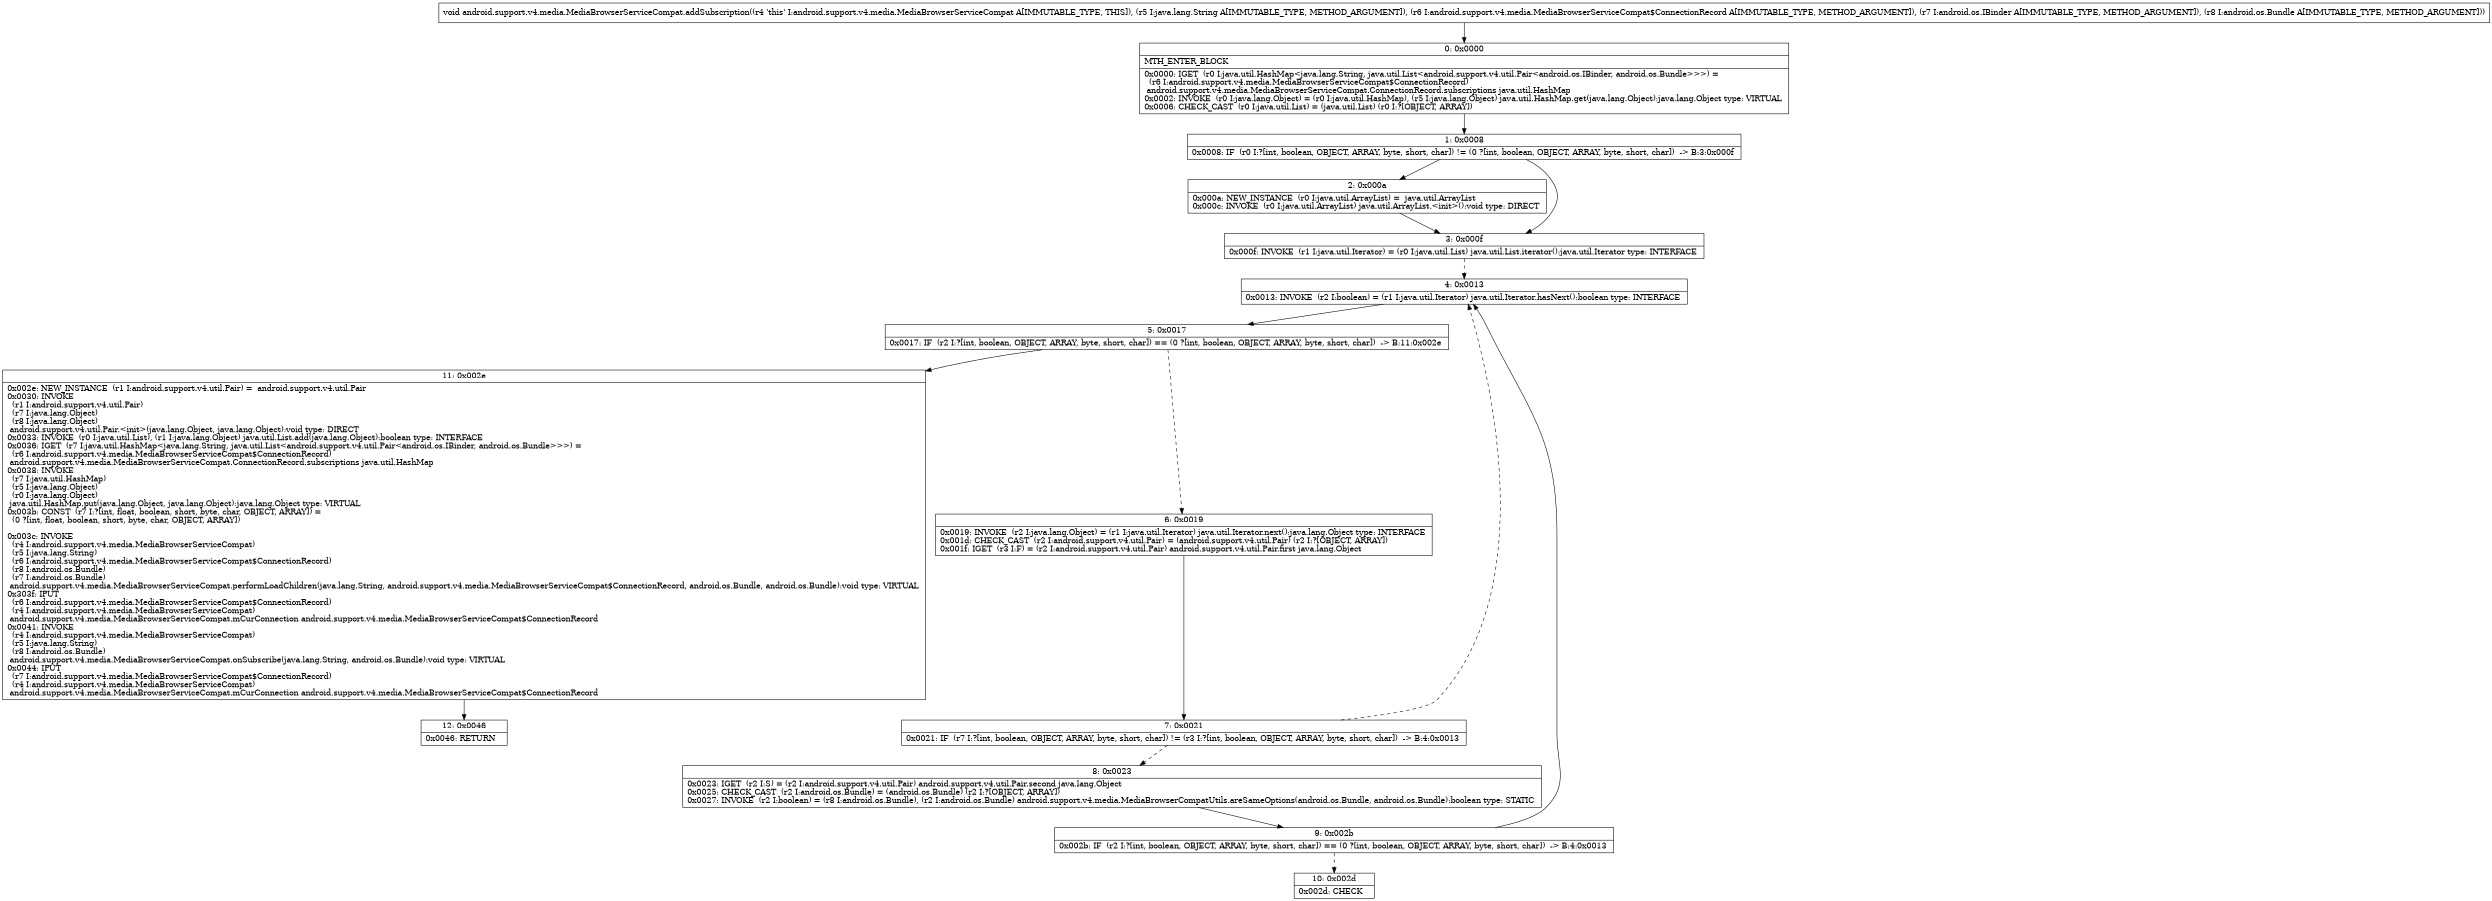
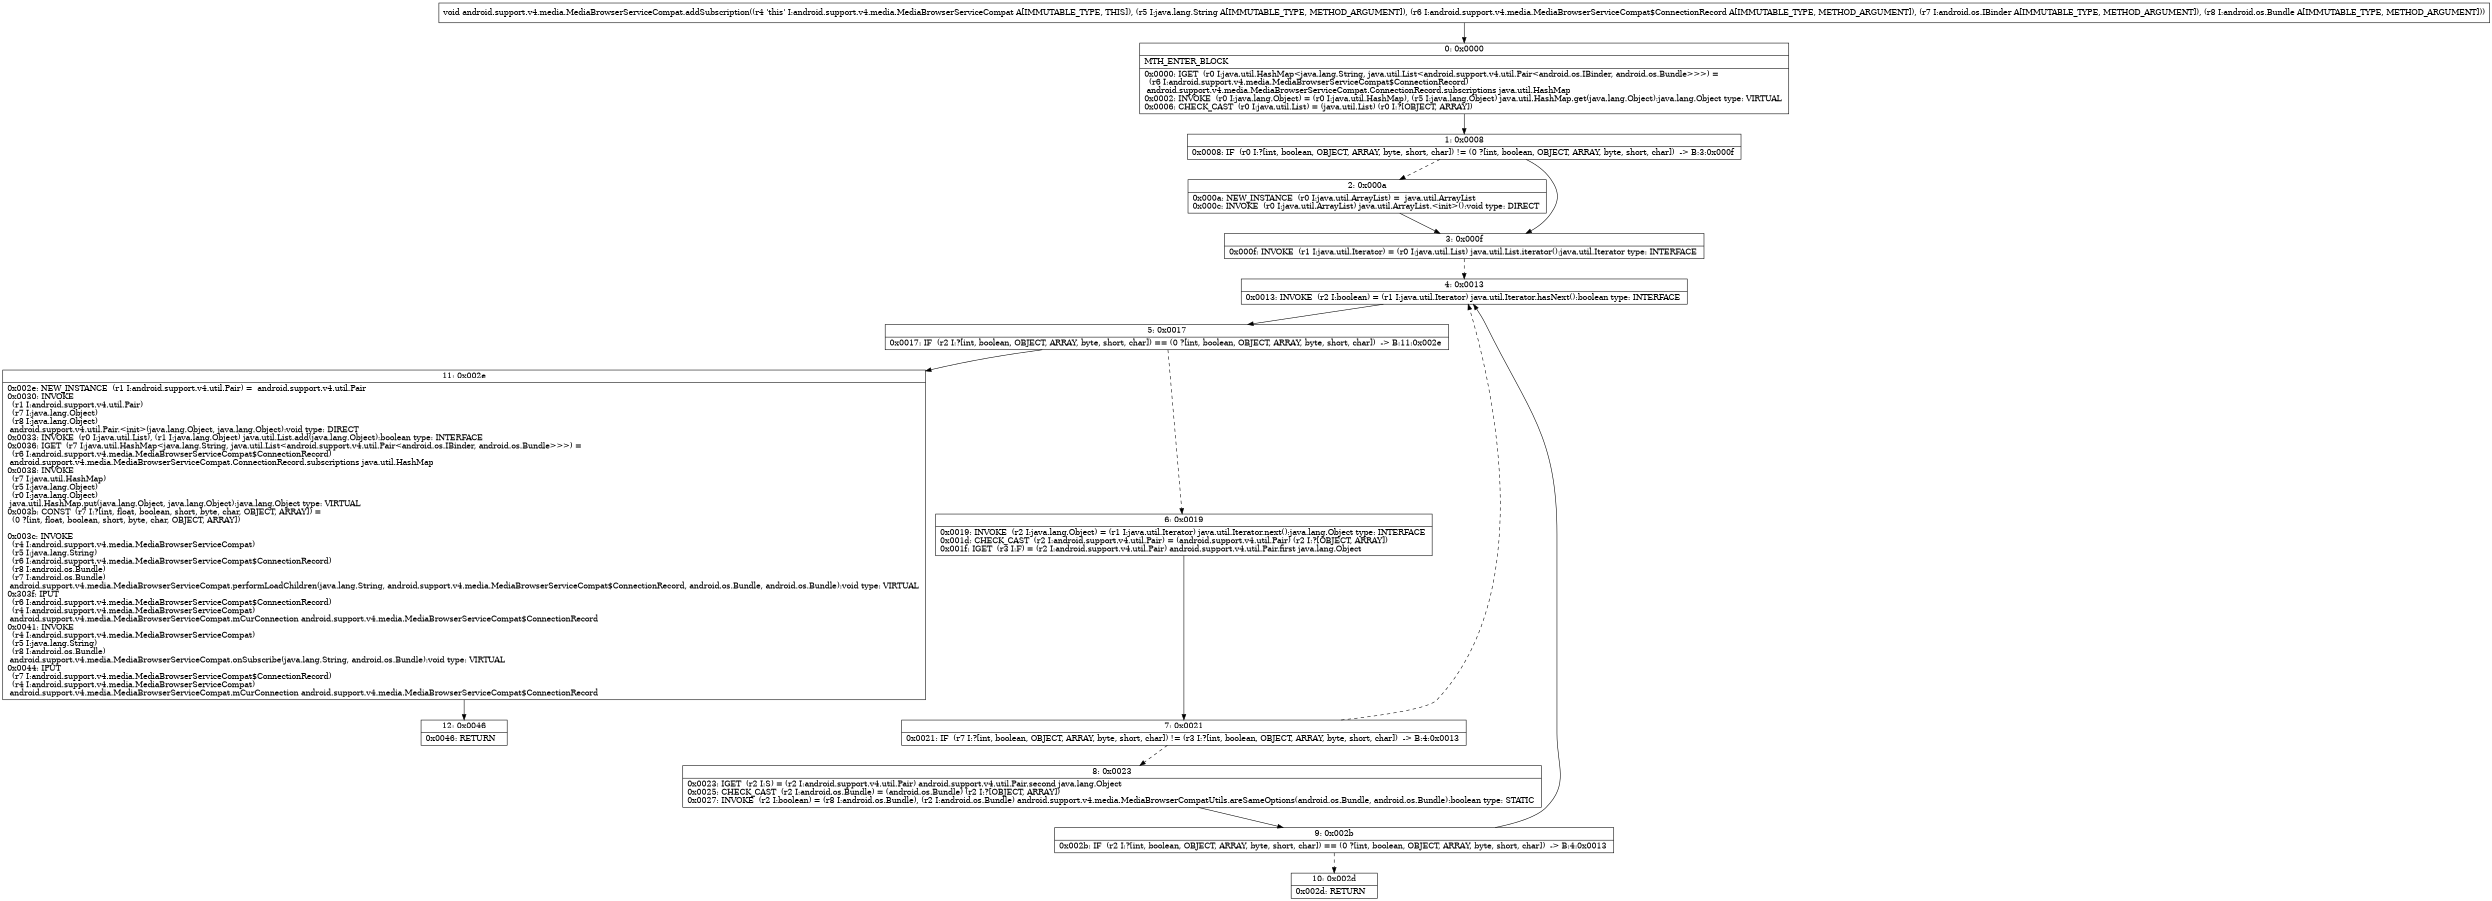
edge "1: 0x0008" -> "2: 0x000a": style solid -> dashed
node "10: 0x002d": text "0x002d: CHECK" -> "0x002d: RETURN"
